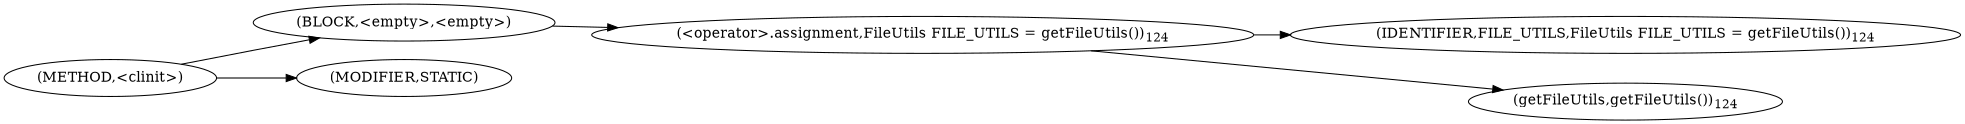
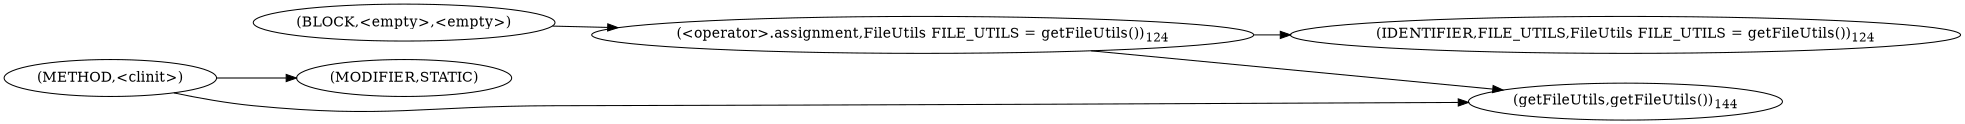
edge "(METHOD,<clinit>)" -> "(BLOCK,<empty>,<empty>)": now "(METHOD,<clinit>)" -> "(getFileUtils,getFileUtils())"
node "(getFileUtils,getFileUtils())": text "124" -> "144"
